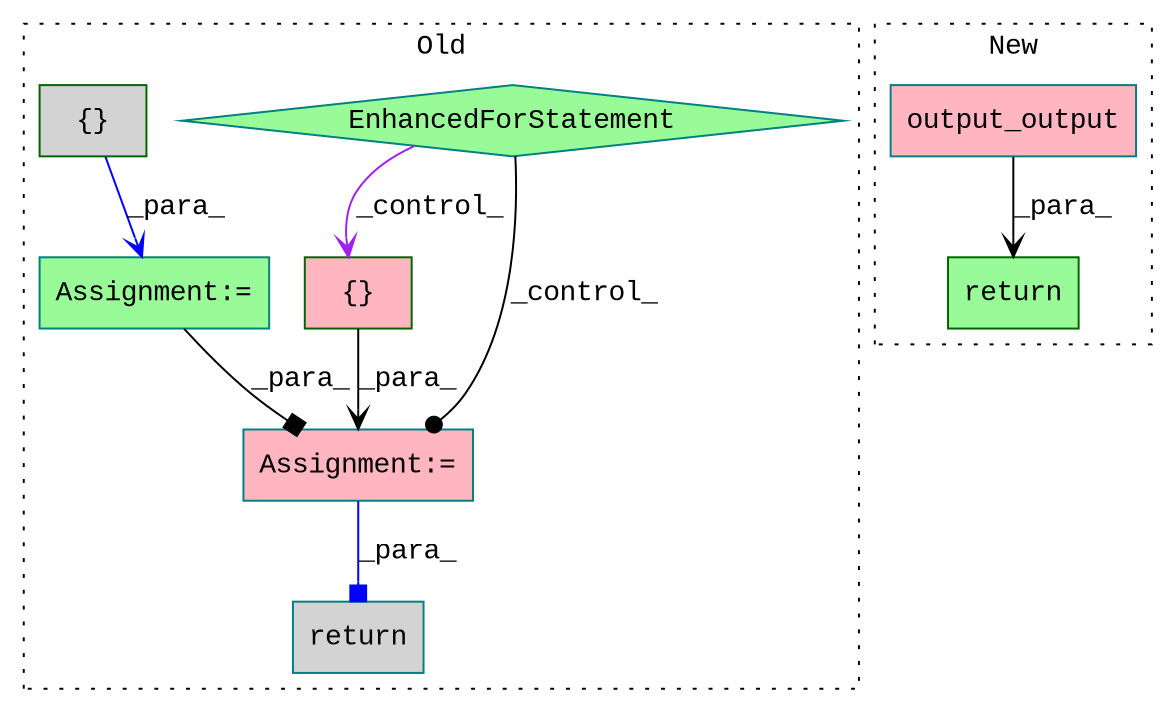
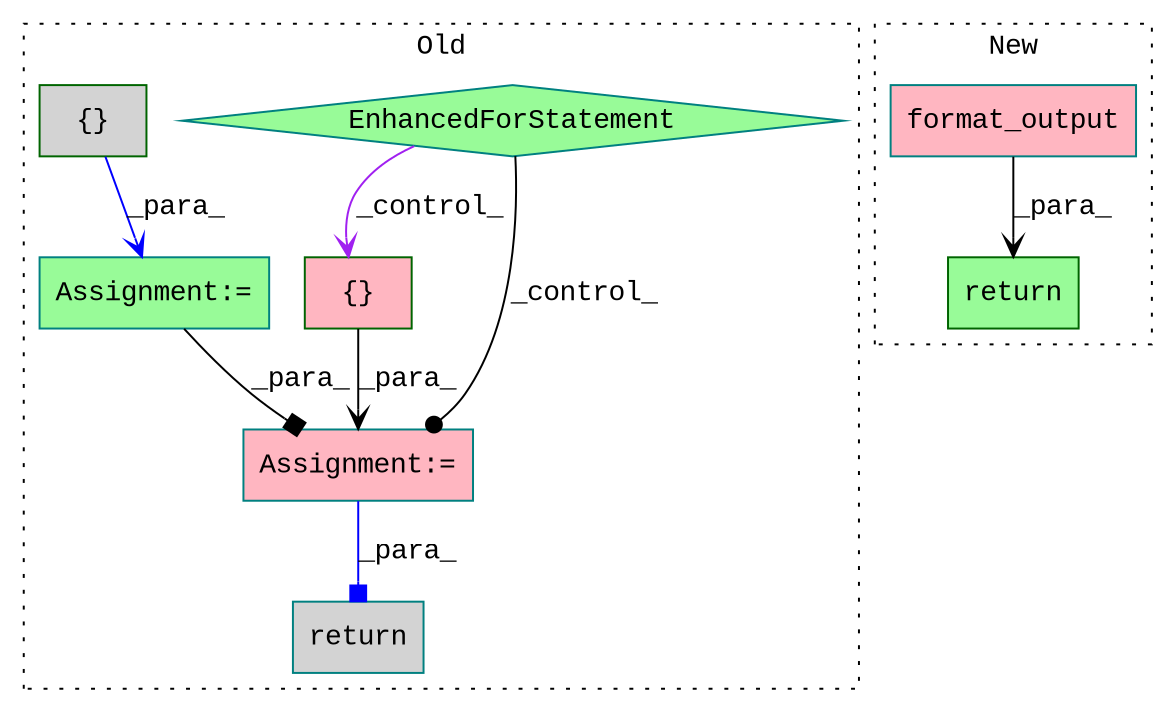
node "output_output": label "output_output" -> "format_output"
